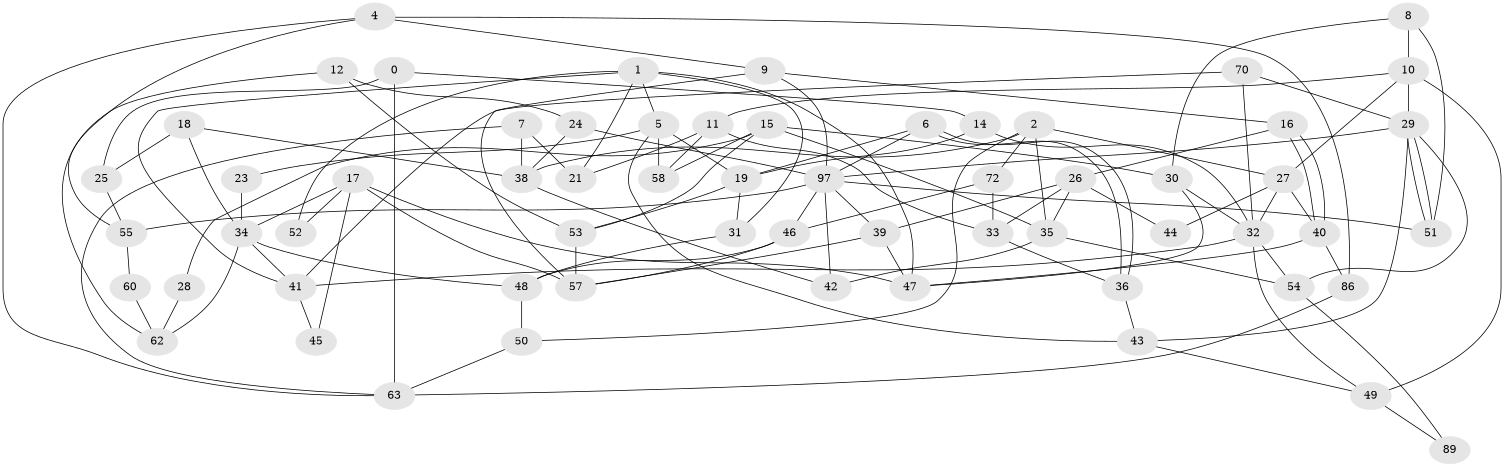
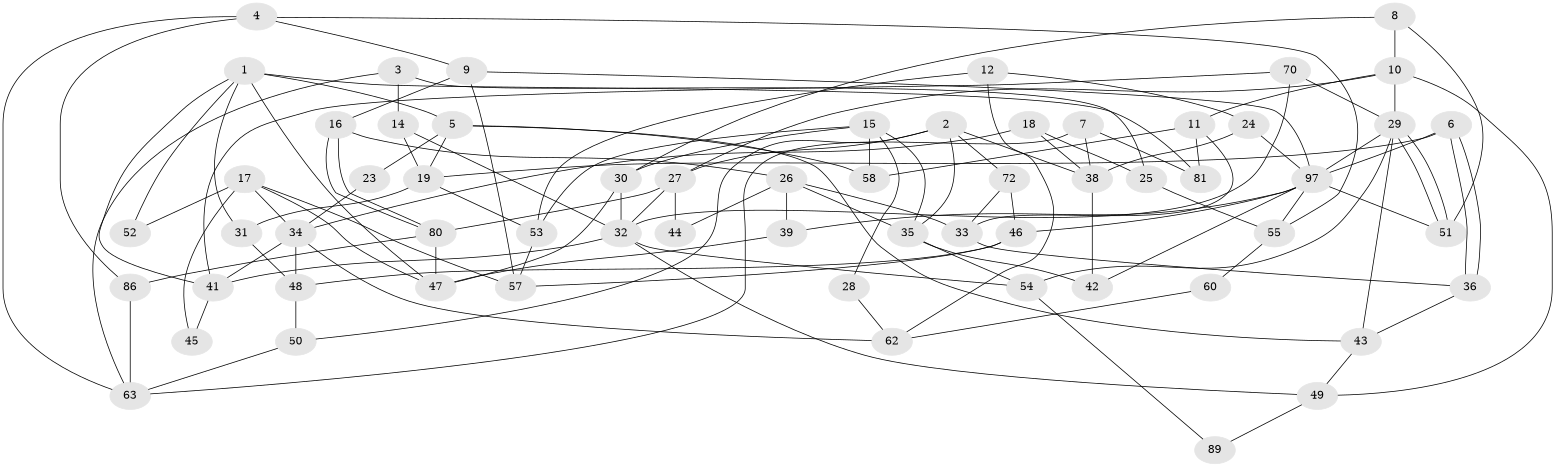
node "0": label "0" -> "3"
node "21": label "21" -> "81"
node "40": label "40" -> "80"
edge "39" -- "57": removed
